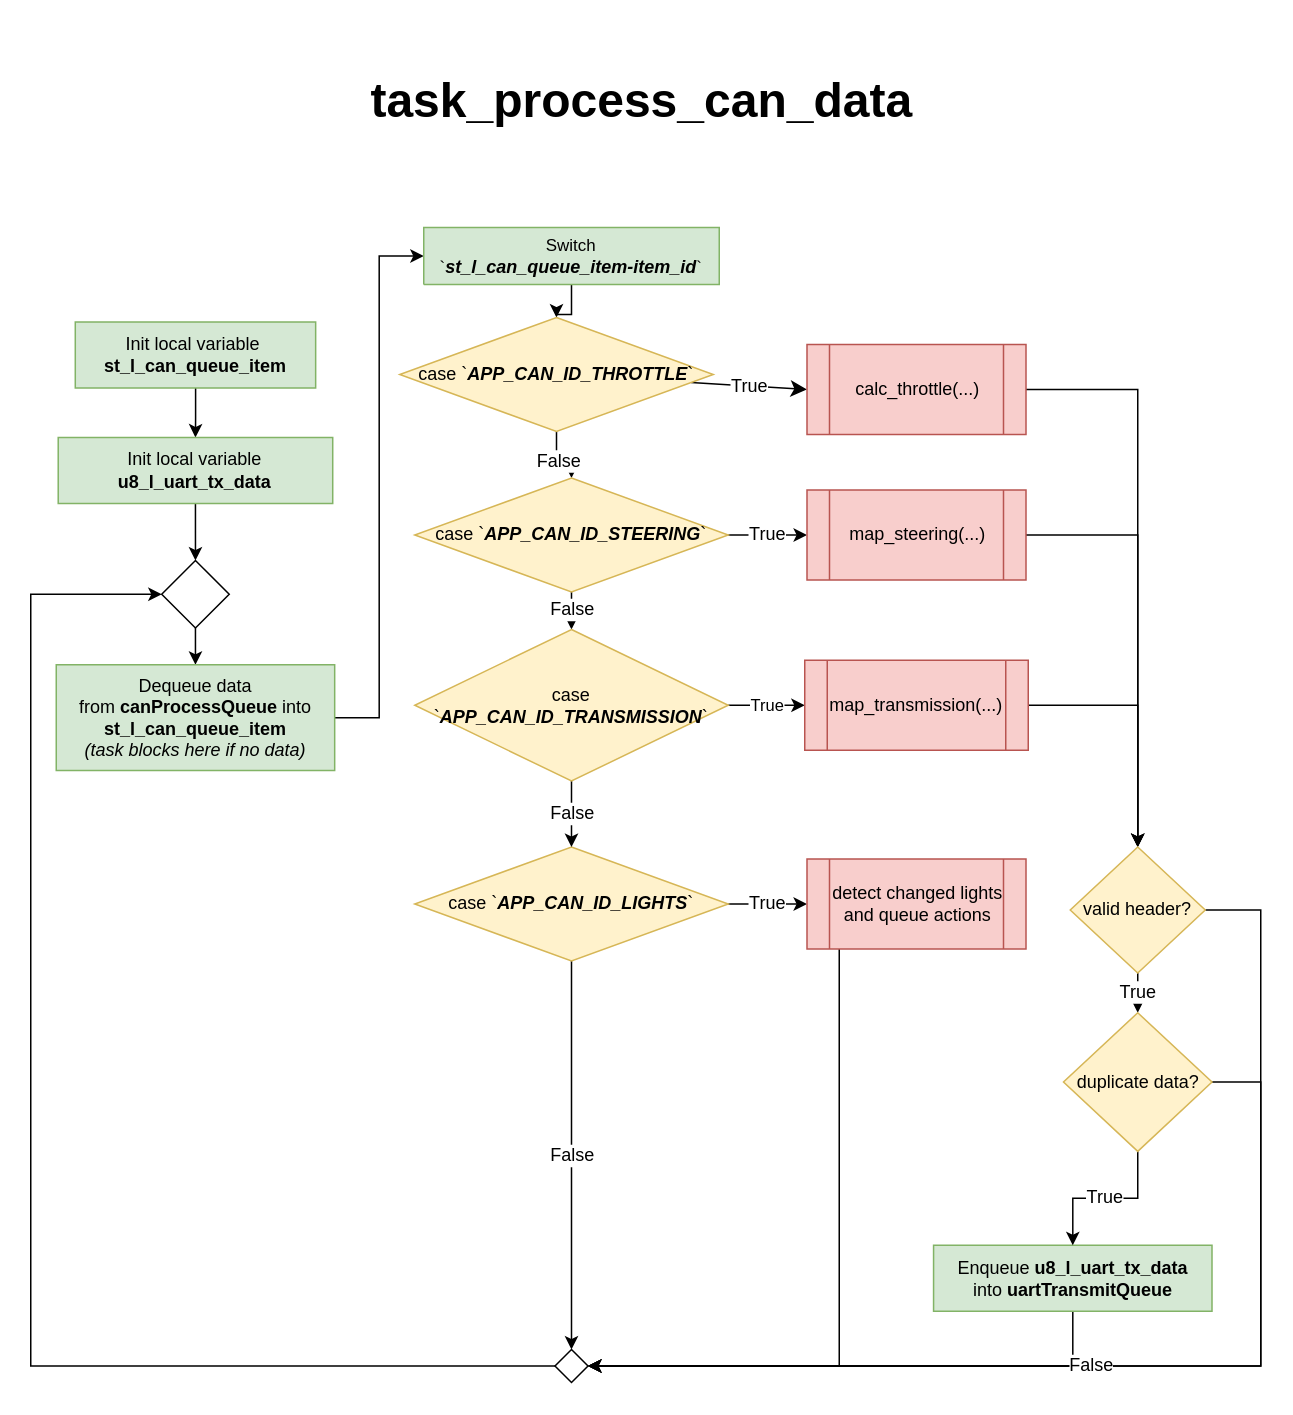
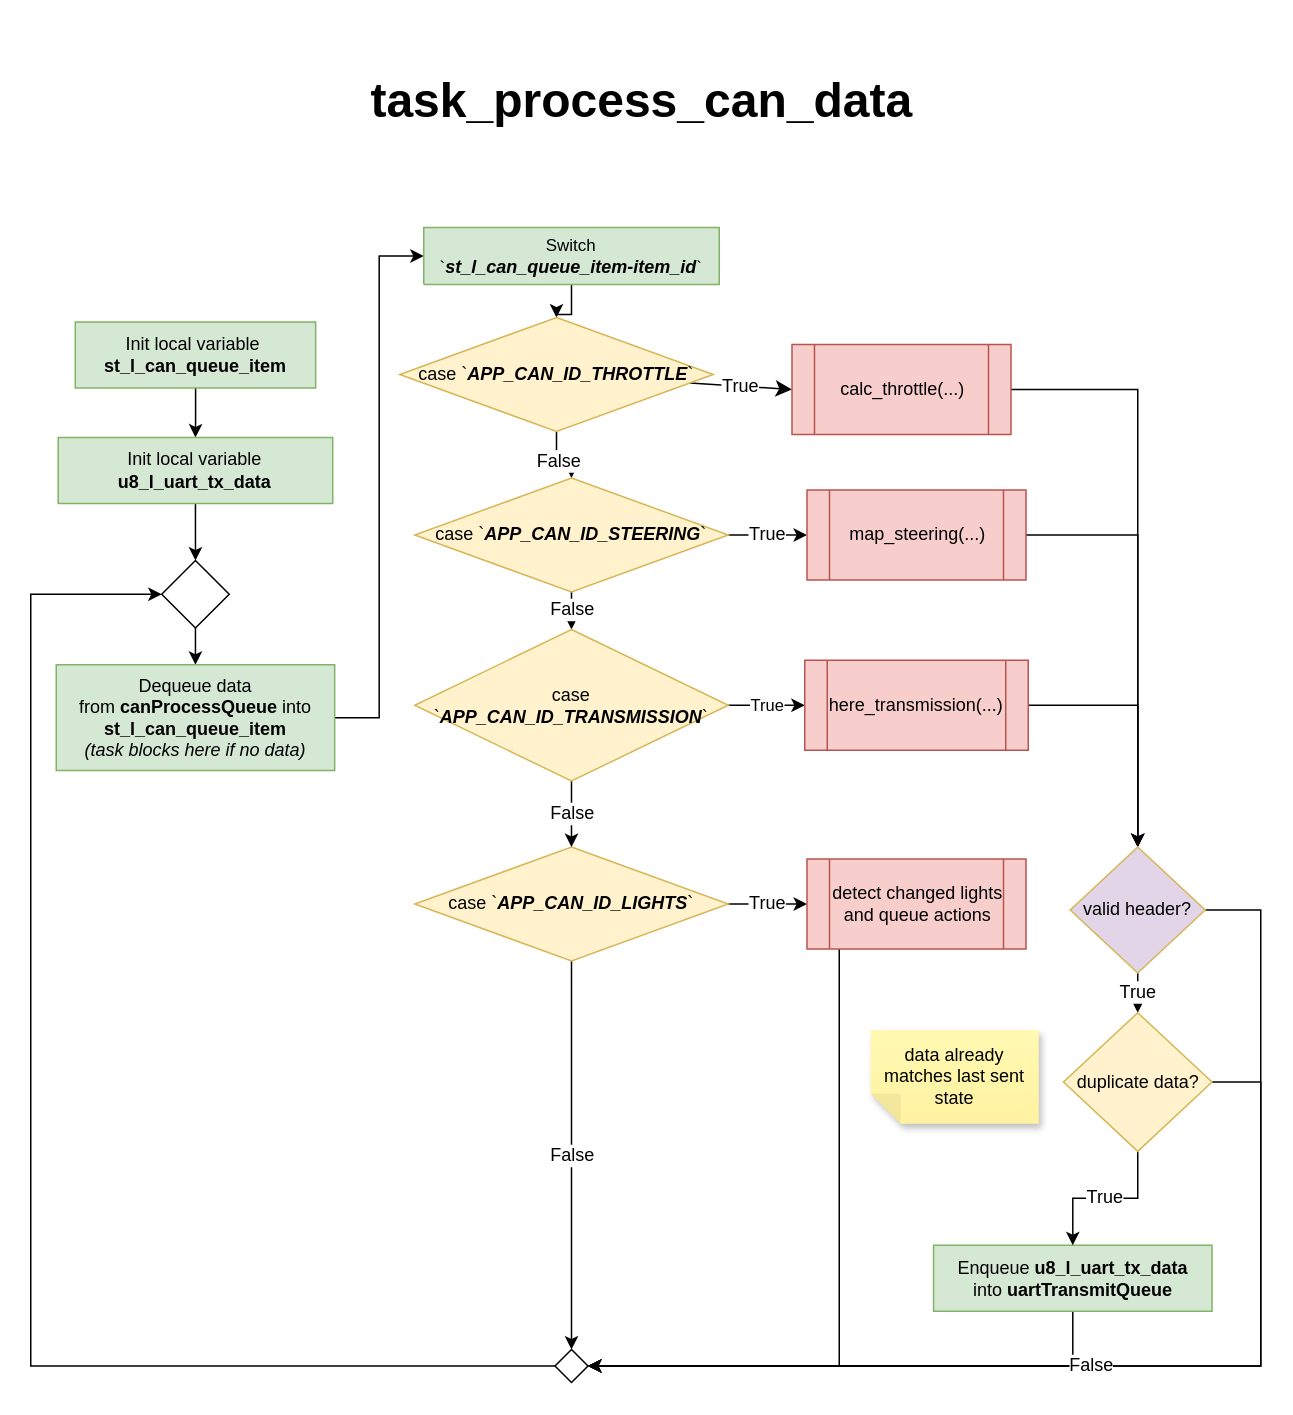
node "calc_throttle(...)": moved (917, 389) -> (902, 389)
node "map_transmission(...)": label "map_transmission(...)" -> "here_transmission(...)"
node "valid header?": fillcolor #fff2cc -> #e1d5e7
node "data already matches last sent state": added
